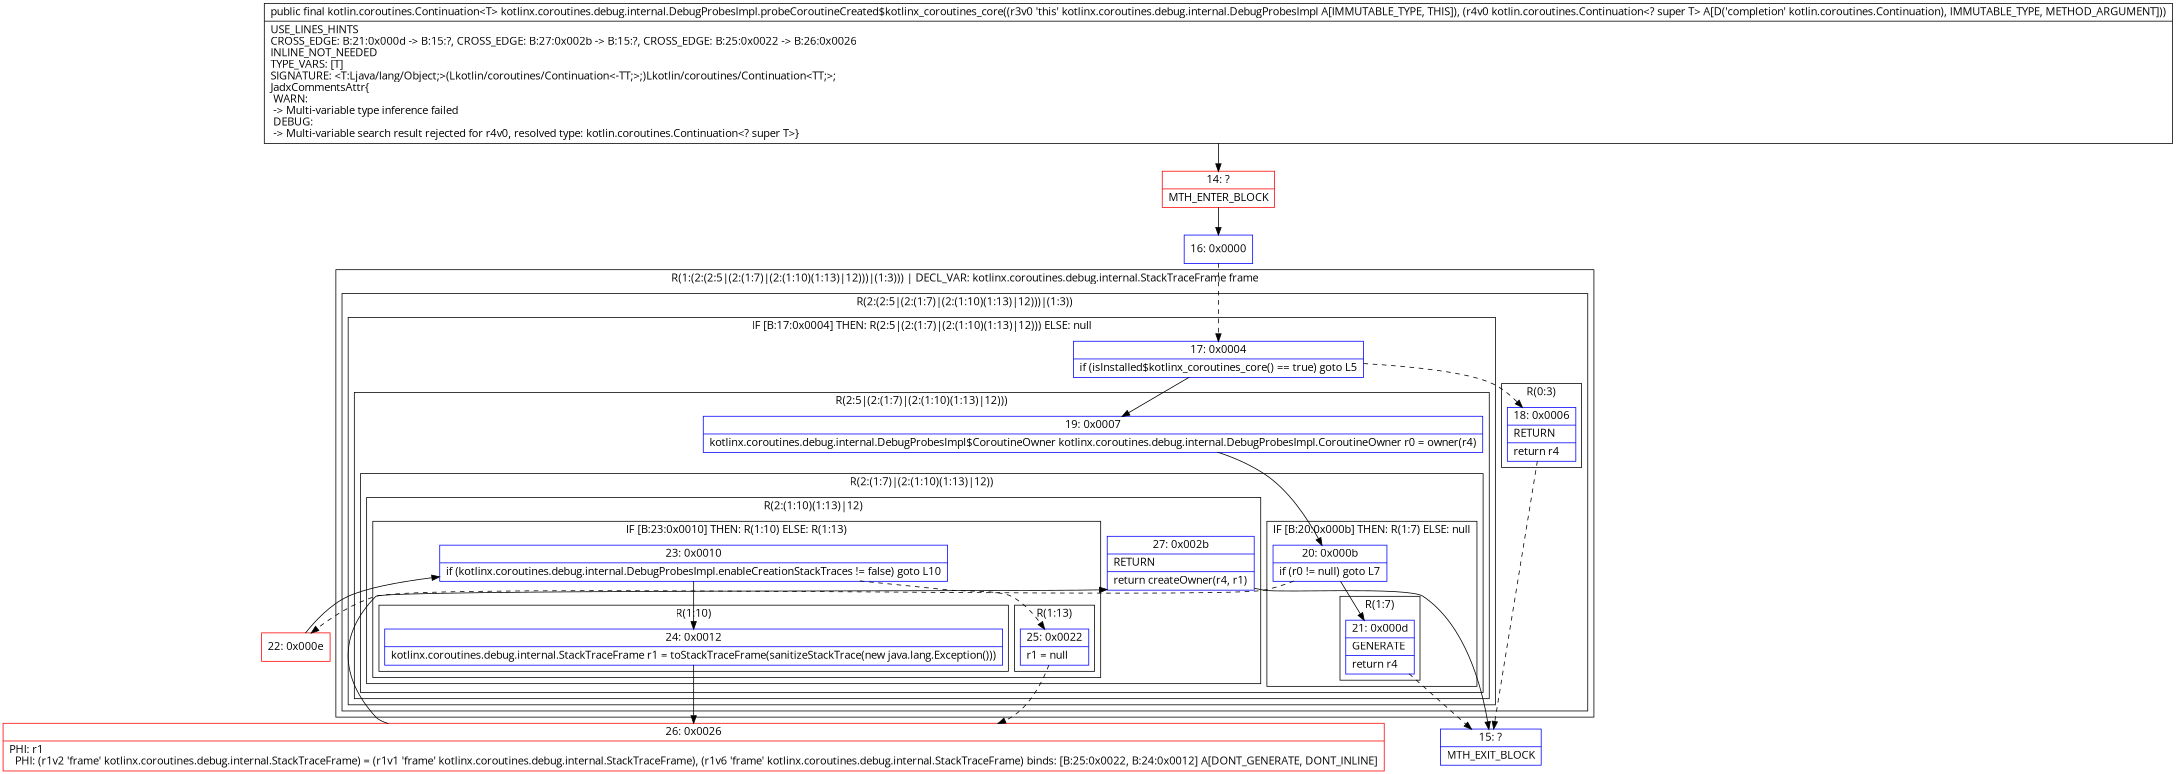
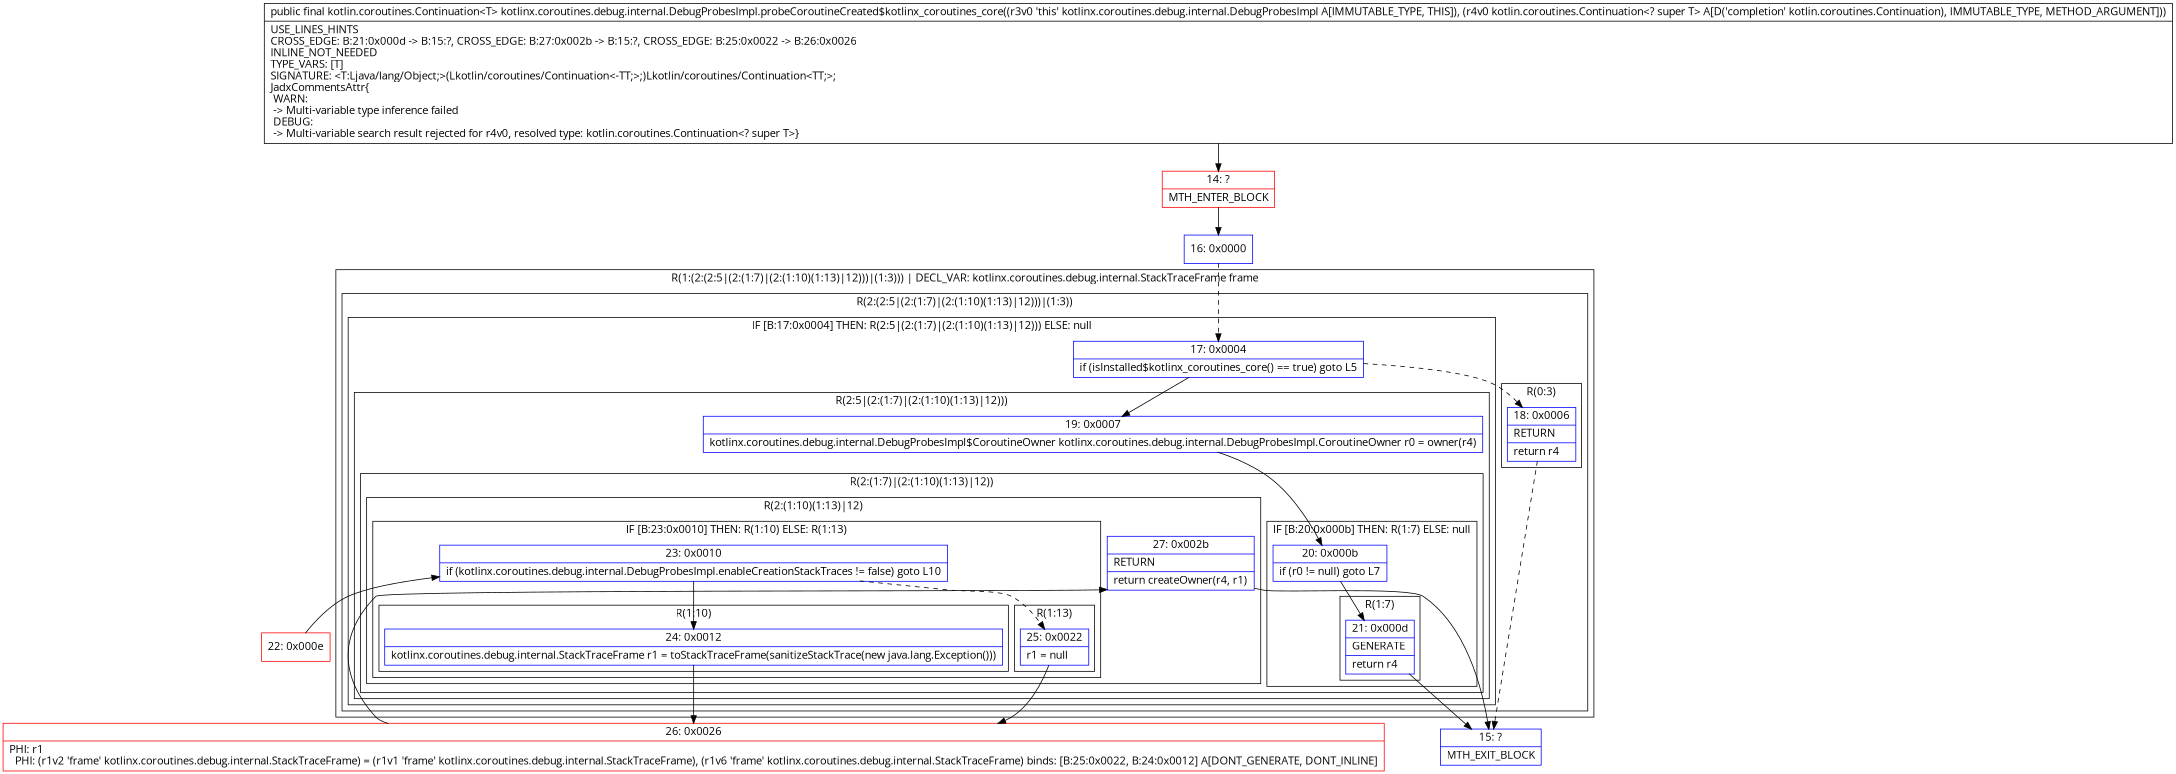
edge "20: 0x000b" -> "22: 0x000e": removed
edge "25: 0x0022" -> "26: 0x0026": style dashed -> solid
edge "21: 0x000d" -> "15: ?": style dashed -> solid
